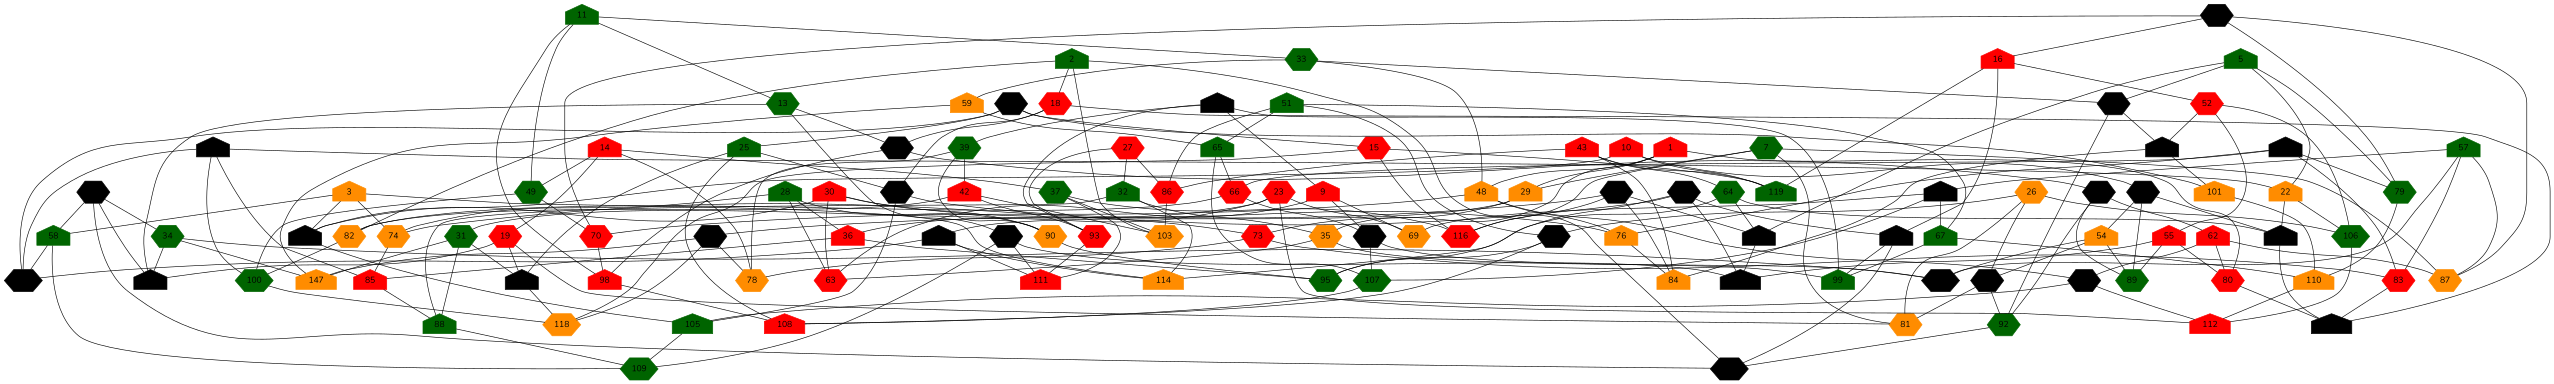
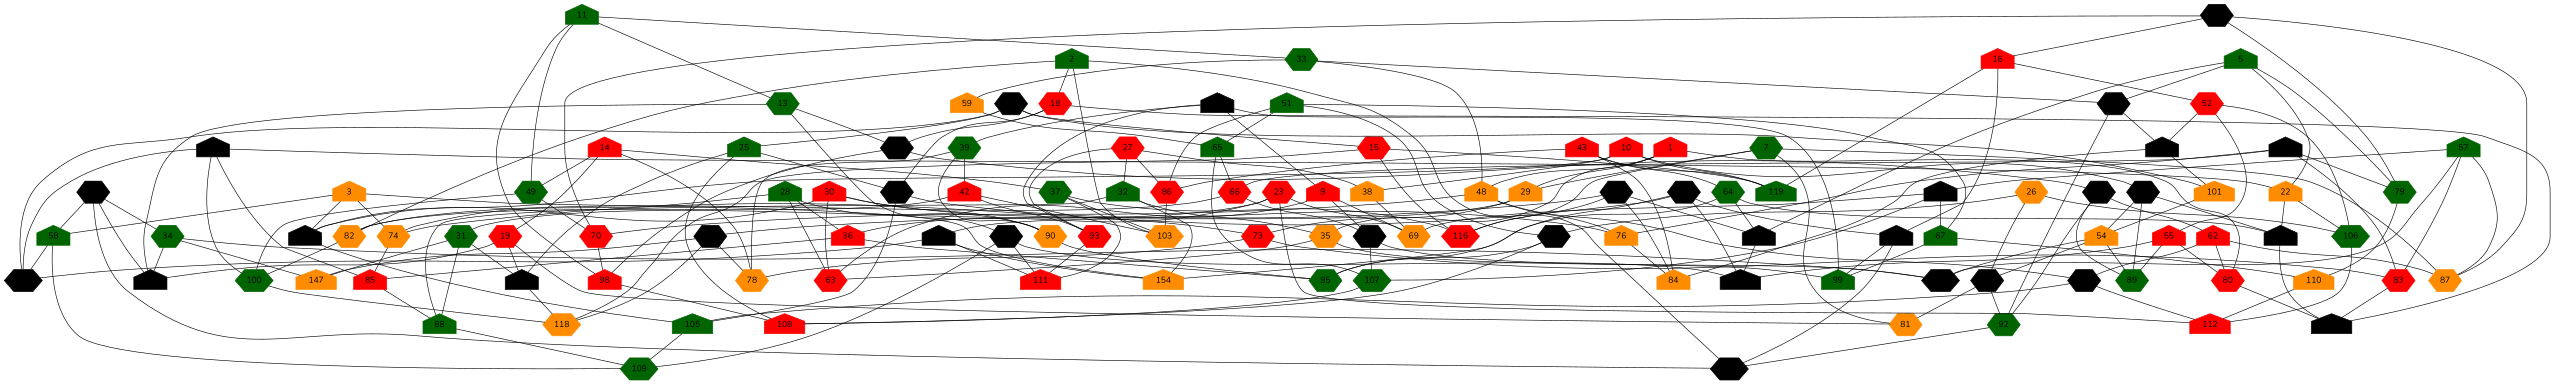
edge "59" -- "147": removed
node "38": added
edge "101" -- "110": now "101" -- "54"
edge "26" -- "81": removed
node "114": label "114" -> "154"
